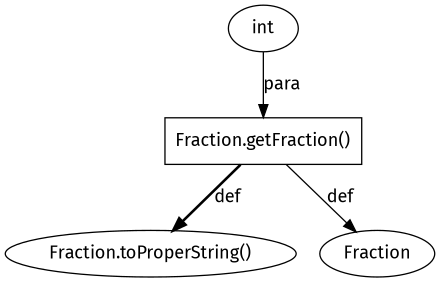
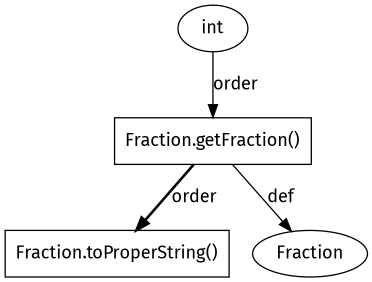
edge "int" -> "Fraction.getFraction()": label "para" -> "order"
edge "Fraction.getFraction()" -> "Fraction.toProperString()": label "def" -> "order"
node "Fraction.toProperString()": shape ellipse -> box
